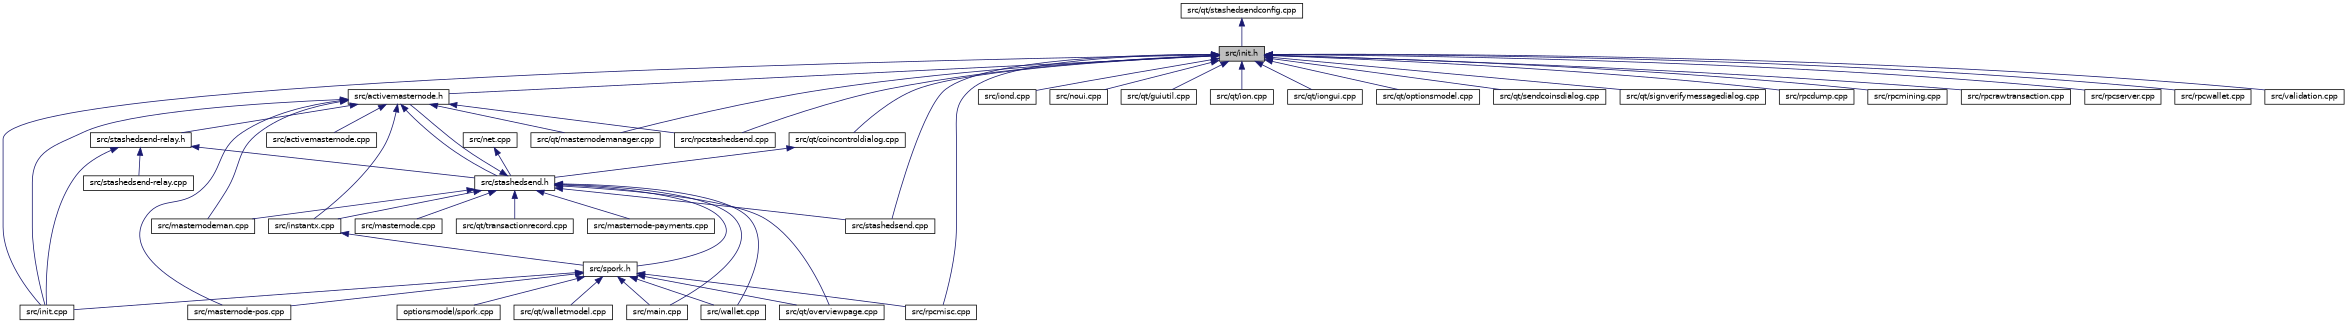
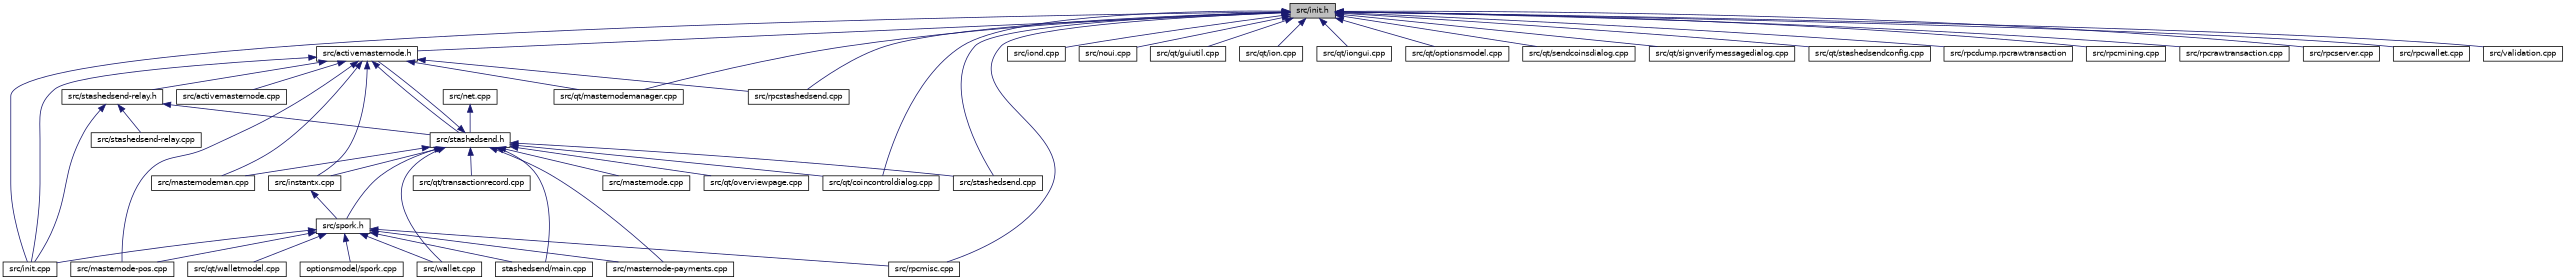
edge "src/init.h" -> "src/qt/stashedsendconfig.cpp": reversed
node "src/rpcdump.cpp": label "src/rpcdump.cpp" -> "src/rpcdump.rpcrawtransaction"
edge "src/stashedsend.h" -> "src/qt/coincontroldialog.cpp": reversed
edge "src/qt/overviewpage.cpp" -> "src/spork.h": now "src/masternode-payments.cpp" -> "src/spork.h"
node "src/main.cpp": label "src/main.cpp" -> "stashedsend/main.cpp"
